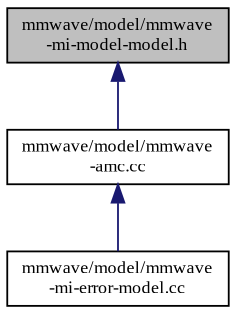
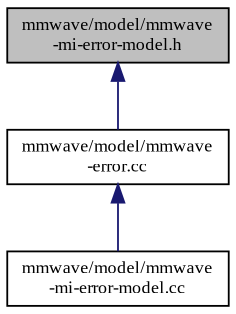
node "mmwave/model/mmwave -mi-model-model.h": label "mmwave/model/mmwave -mi-model-model.h" -> "mmwave/model/mmwave -mi-error-model.h"
node "mmwave/model/mmwave -amc.cc": label "mmwave/model/mmwave -amc.cc" -> "mmwave/model/mmwave -error.cc"
